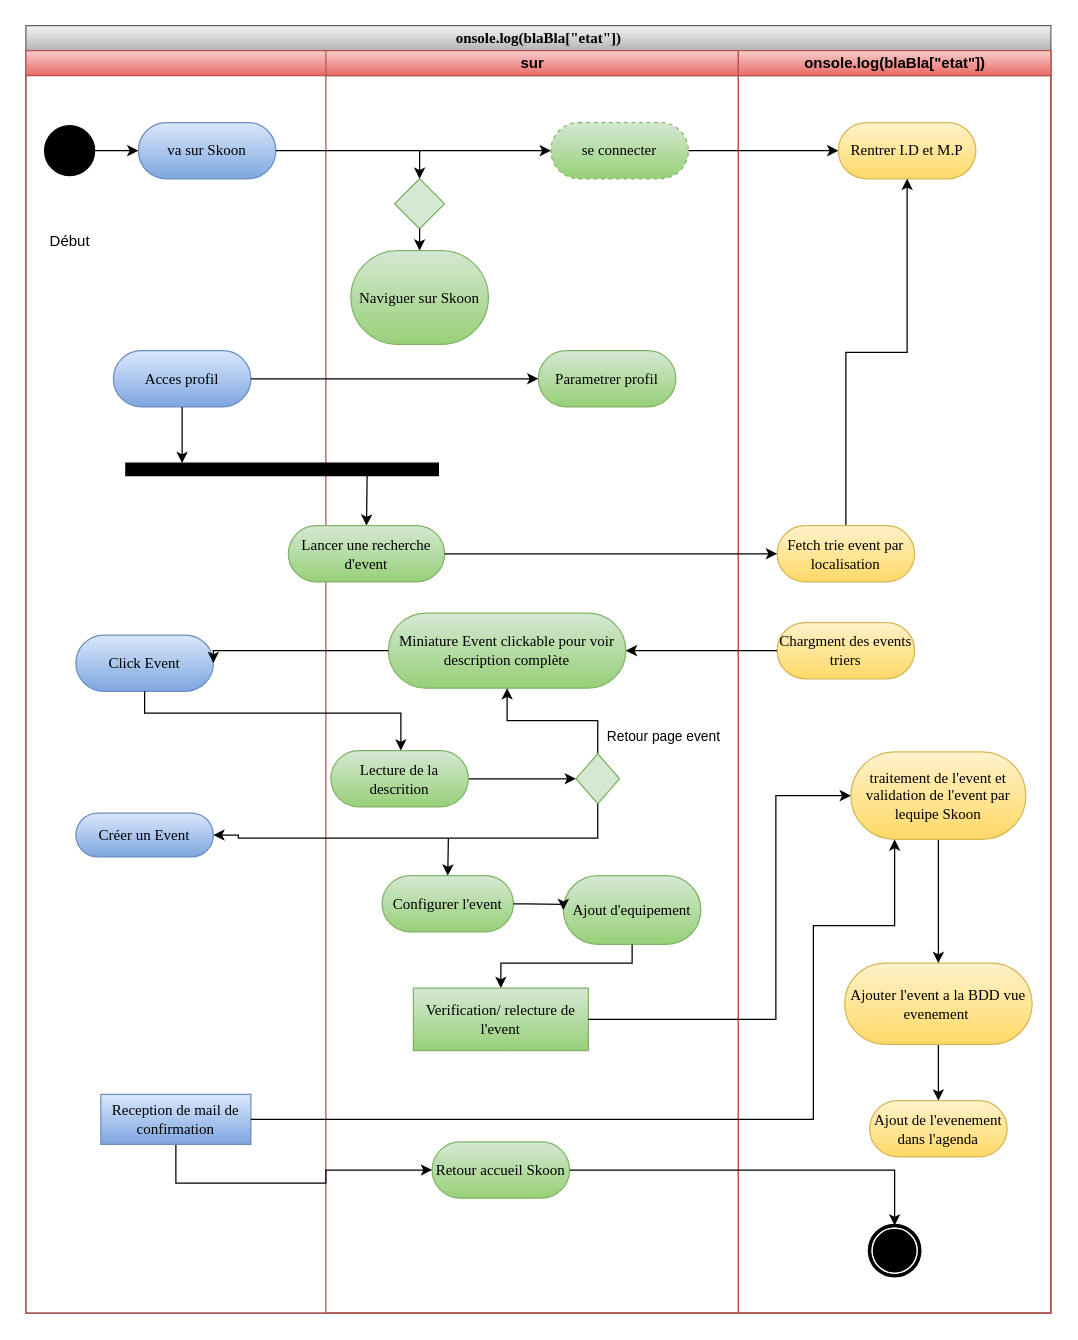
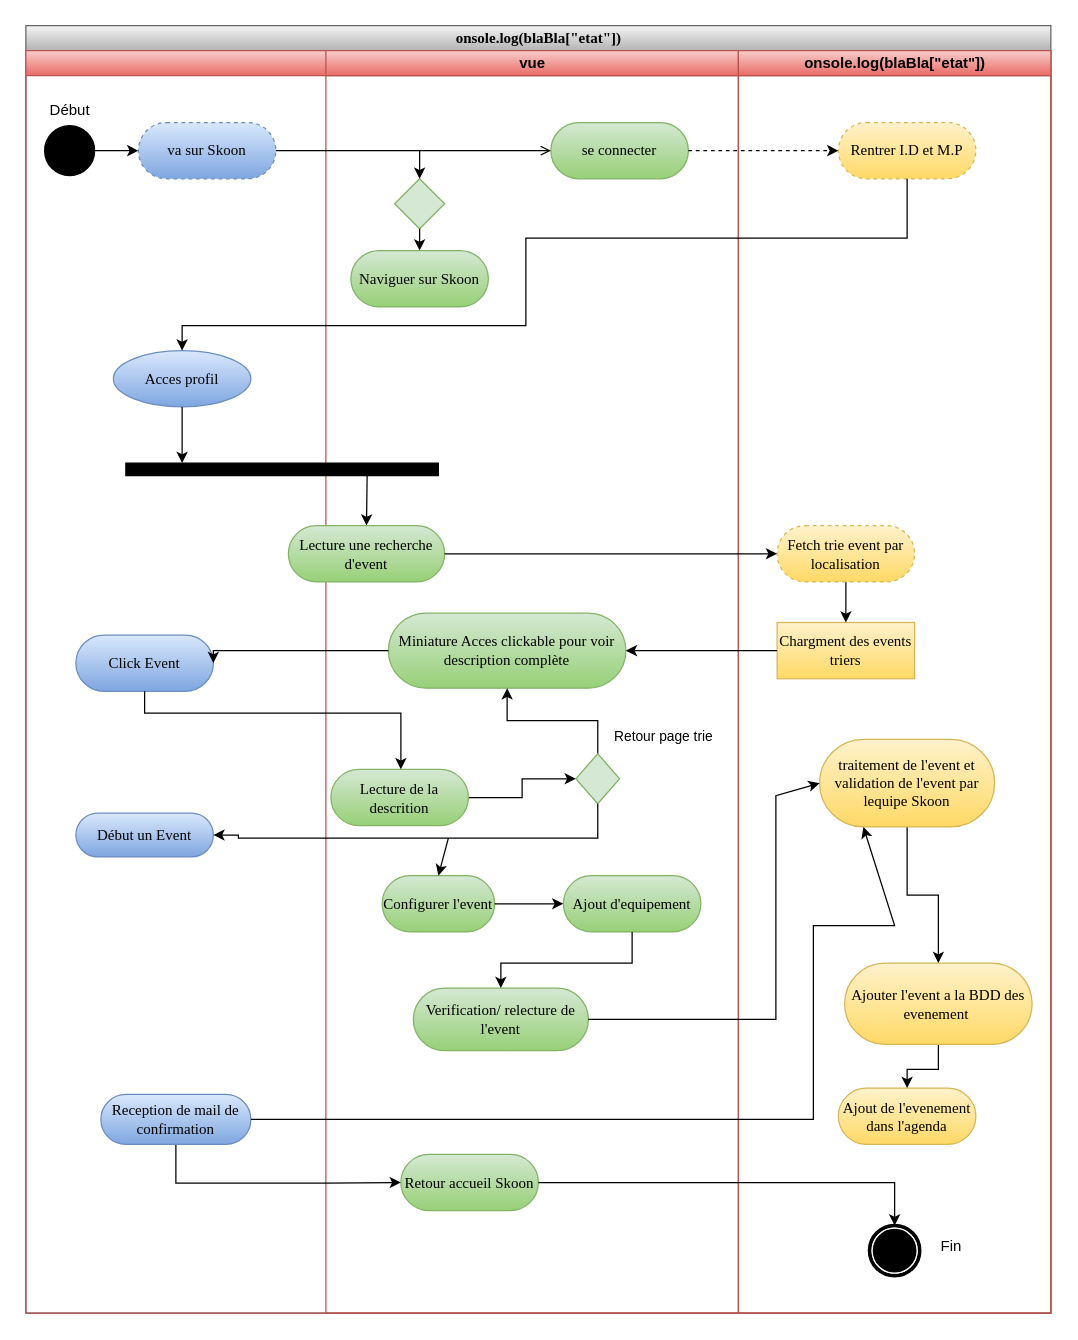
node "sur": label "sur" -> "vue"
node "va sur Skoon": style solid -> dashed
edge "va sur Skoon" -> "se connecter": arrowhead classic -> open
node "se connecter": style dashed -> solid
edge "se connecter" -> "Rentrer I.D et M.P": style solid -> dashed
node "Rentrer I.D et M.P": style solid -> dashed
node "Début": moved (69, 241) -> (69, 110)
edge "Rentrer I.D et M.P" -> "Acces profil": added
node "Naviguer sur Skoon": size 138x94 -> 138x56
edge "Fetch trie event par localisation" -> "Rentrer I.D et M.P": now "Fetch trie event par localisation" -> "Chargment des events triers"
node "Acces profil": shape rounded rectangle -> ellipse
edge "Acces profil" -> "Parametrer profil": removed
node "Parametrer profil": removed
node "Lancer une recherche d'event": label "Lancer une recherche d'event" -> "Lecture une recherche d'event"
node "Fetch trie event par localisation": style solid -> dashed
node "Miniature Event clickable pour voir description complète": label "Miniature Event clickable pour voir description complète" -> "Miniature Acces clickable pour voir description complète"
node "Chargment des events triers": shape rounded rectangle -> rectangle
node "Retour page event": label "Retour page event" -> "Retour page trie"
node "Lecture de la descrition": moved (399, 779) -> (399, 798)
node "traitement de l'event et validation de l'event par lequipe Skoon": moved (938, 796) -> (907, 783)
node "Créer un Event": label "Créer un Event" -> "Début un Event"
node "Configurer l'event": size 131x56 -> 113x56
node "Ajout d'equipement": size 138x69 -> 138x56
node "Ajouter l'event a la BDD vue evenement": label "Ajouter l'event a la BDD vue evenement" -> "Ajouter l'event a la BDD des evenement"
node "Verification/ relecture de l'event": shape rectangle -> rounded rectangle
node "Reception de mail de confirmation": shape rectangle -> rounded rectangle
node "Ajout de l'evenement dans l'agenda": moved (938, 1129) -> (907, 1116)
node "Retour accueil Skoon": moved (501, 1170) -> (469, 1183)
node "Fin": added
